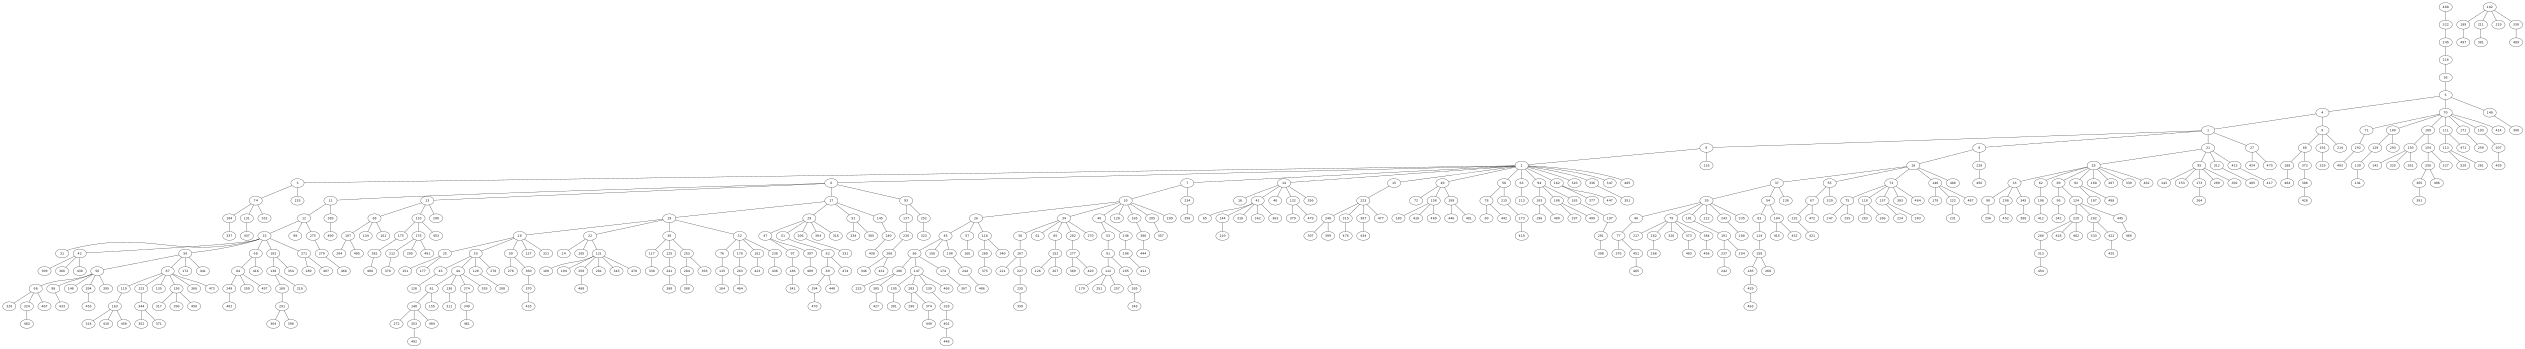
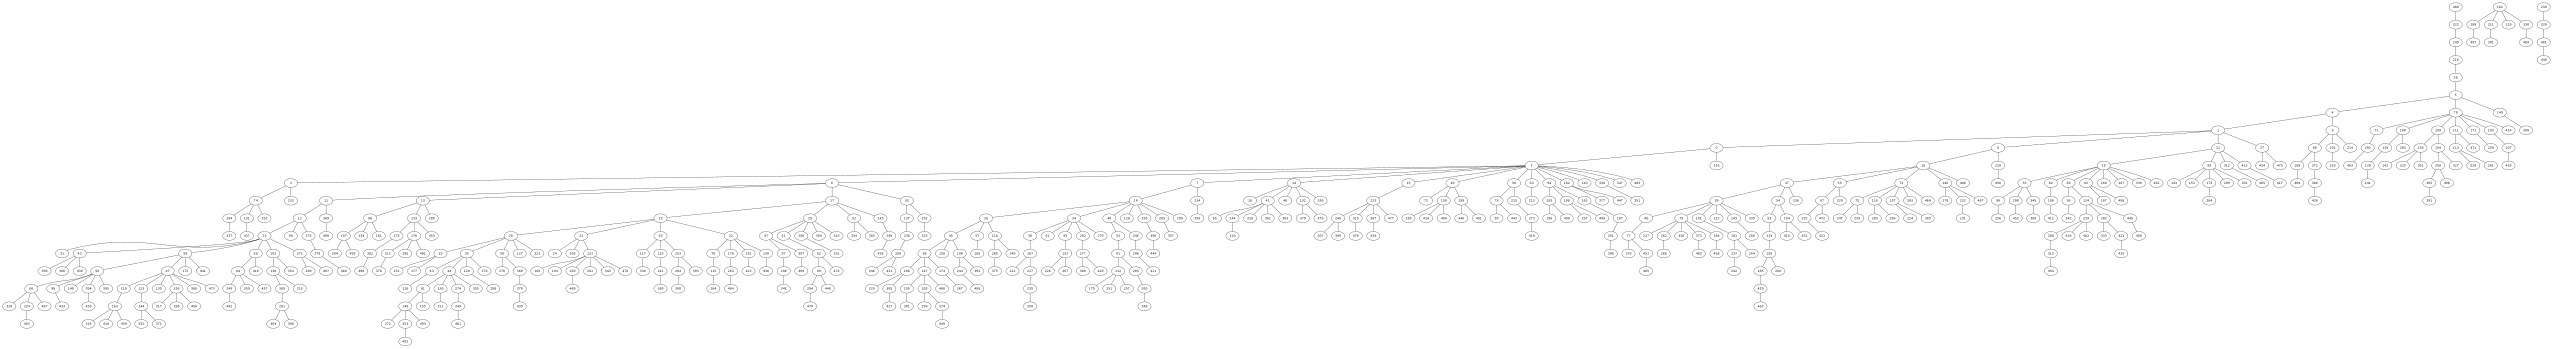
node "392": added
edge "147" -- "239": removed
